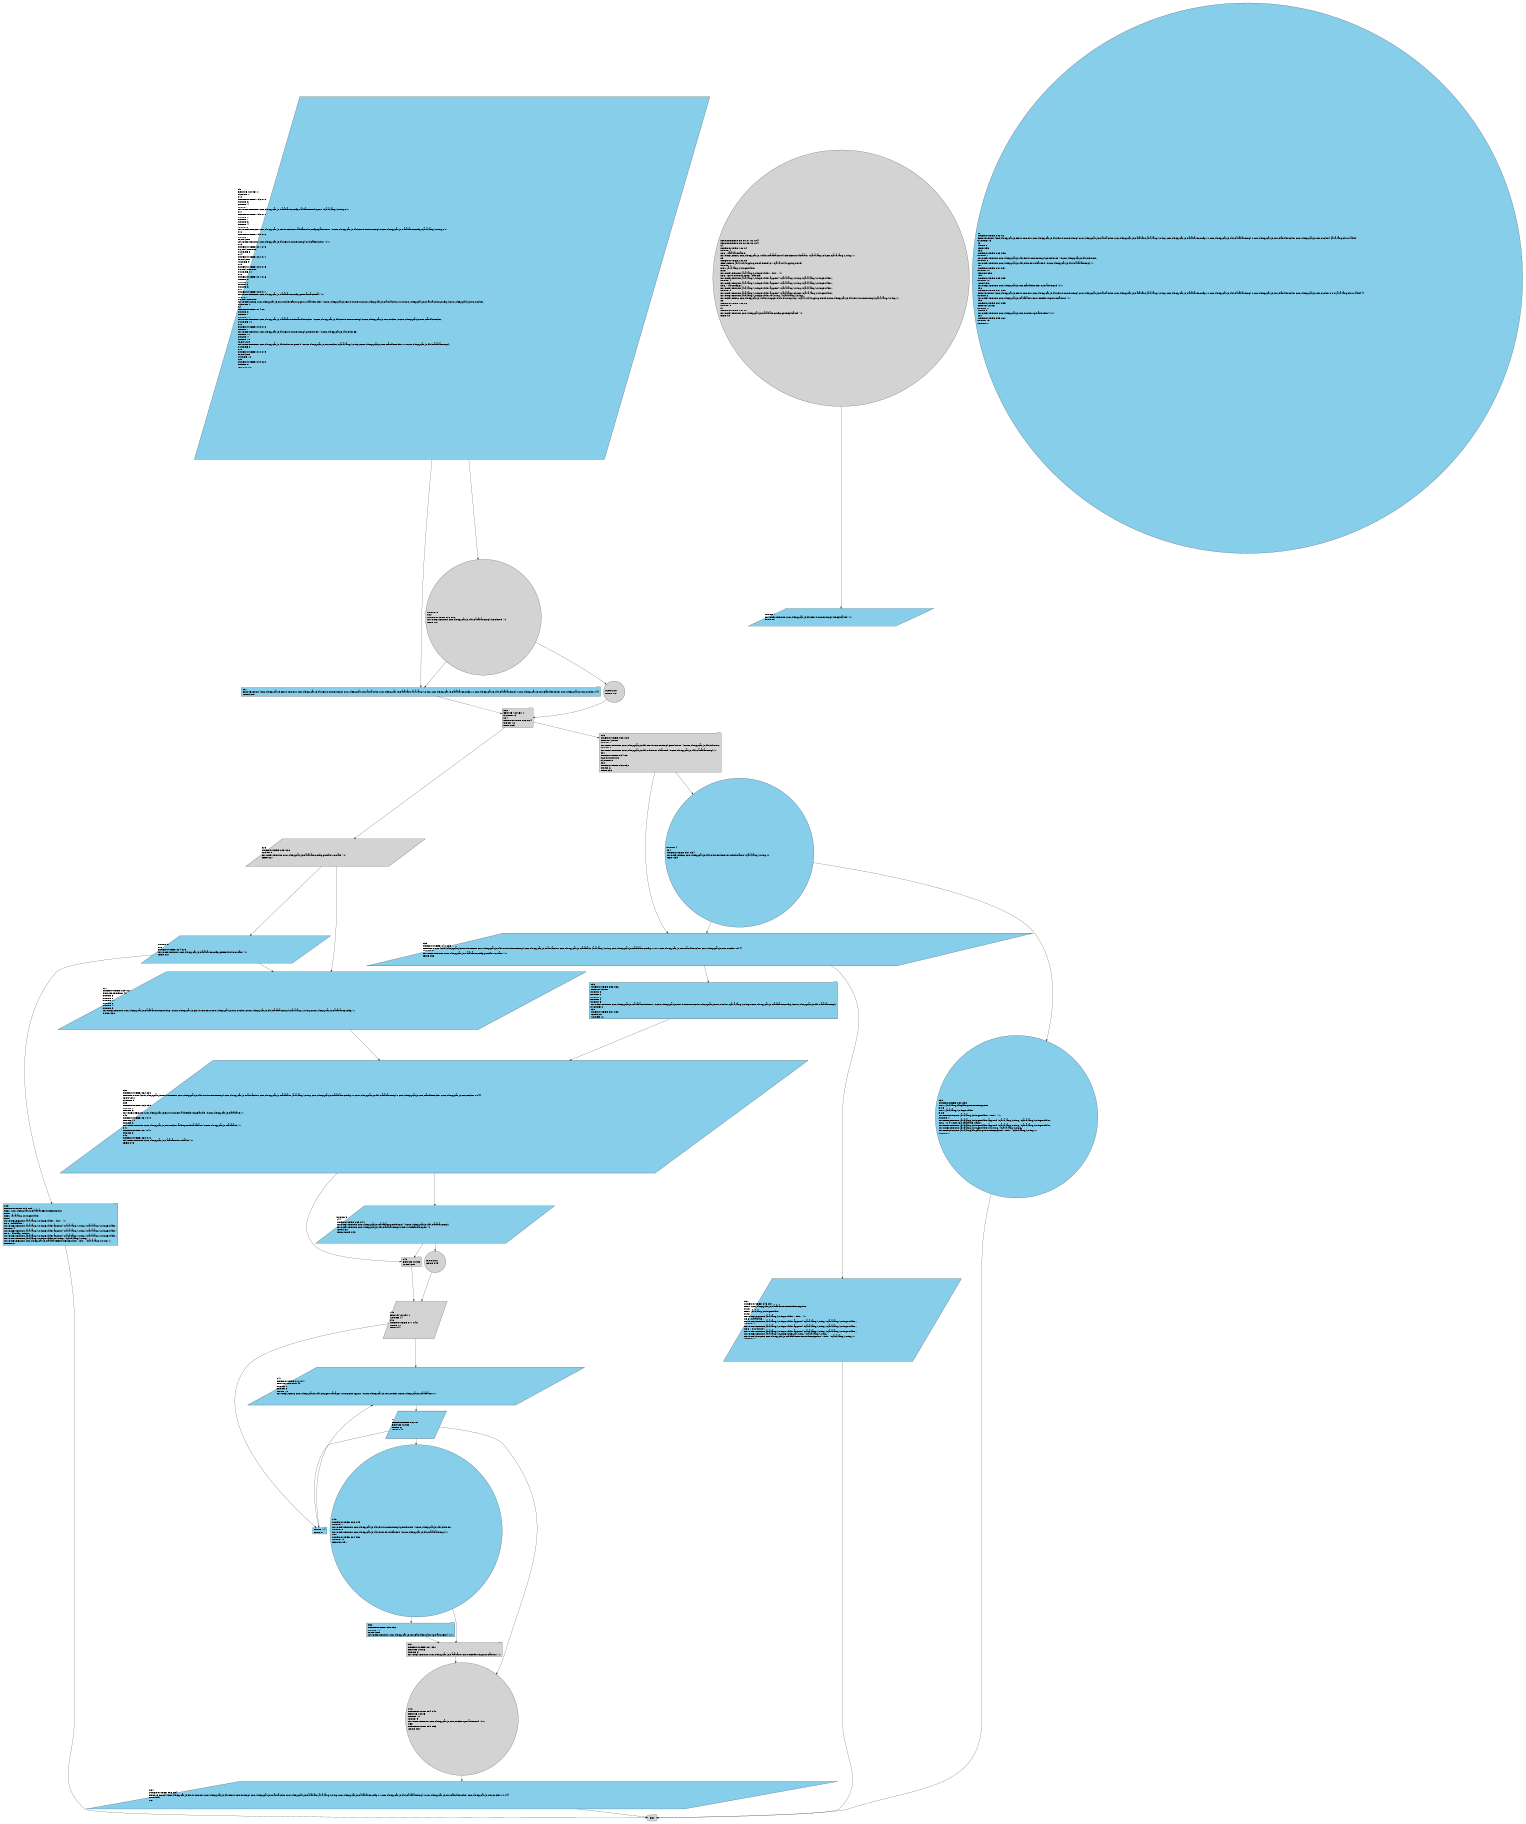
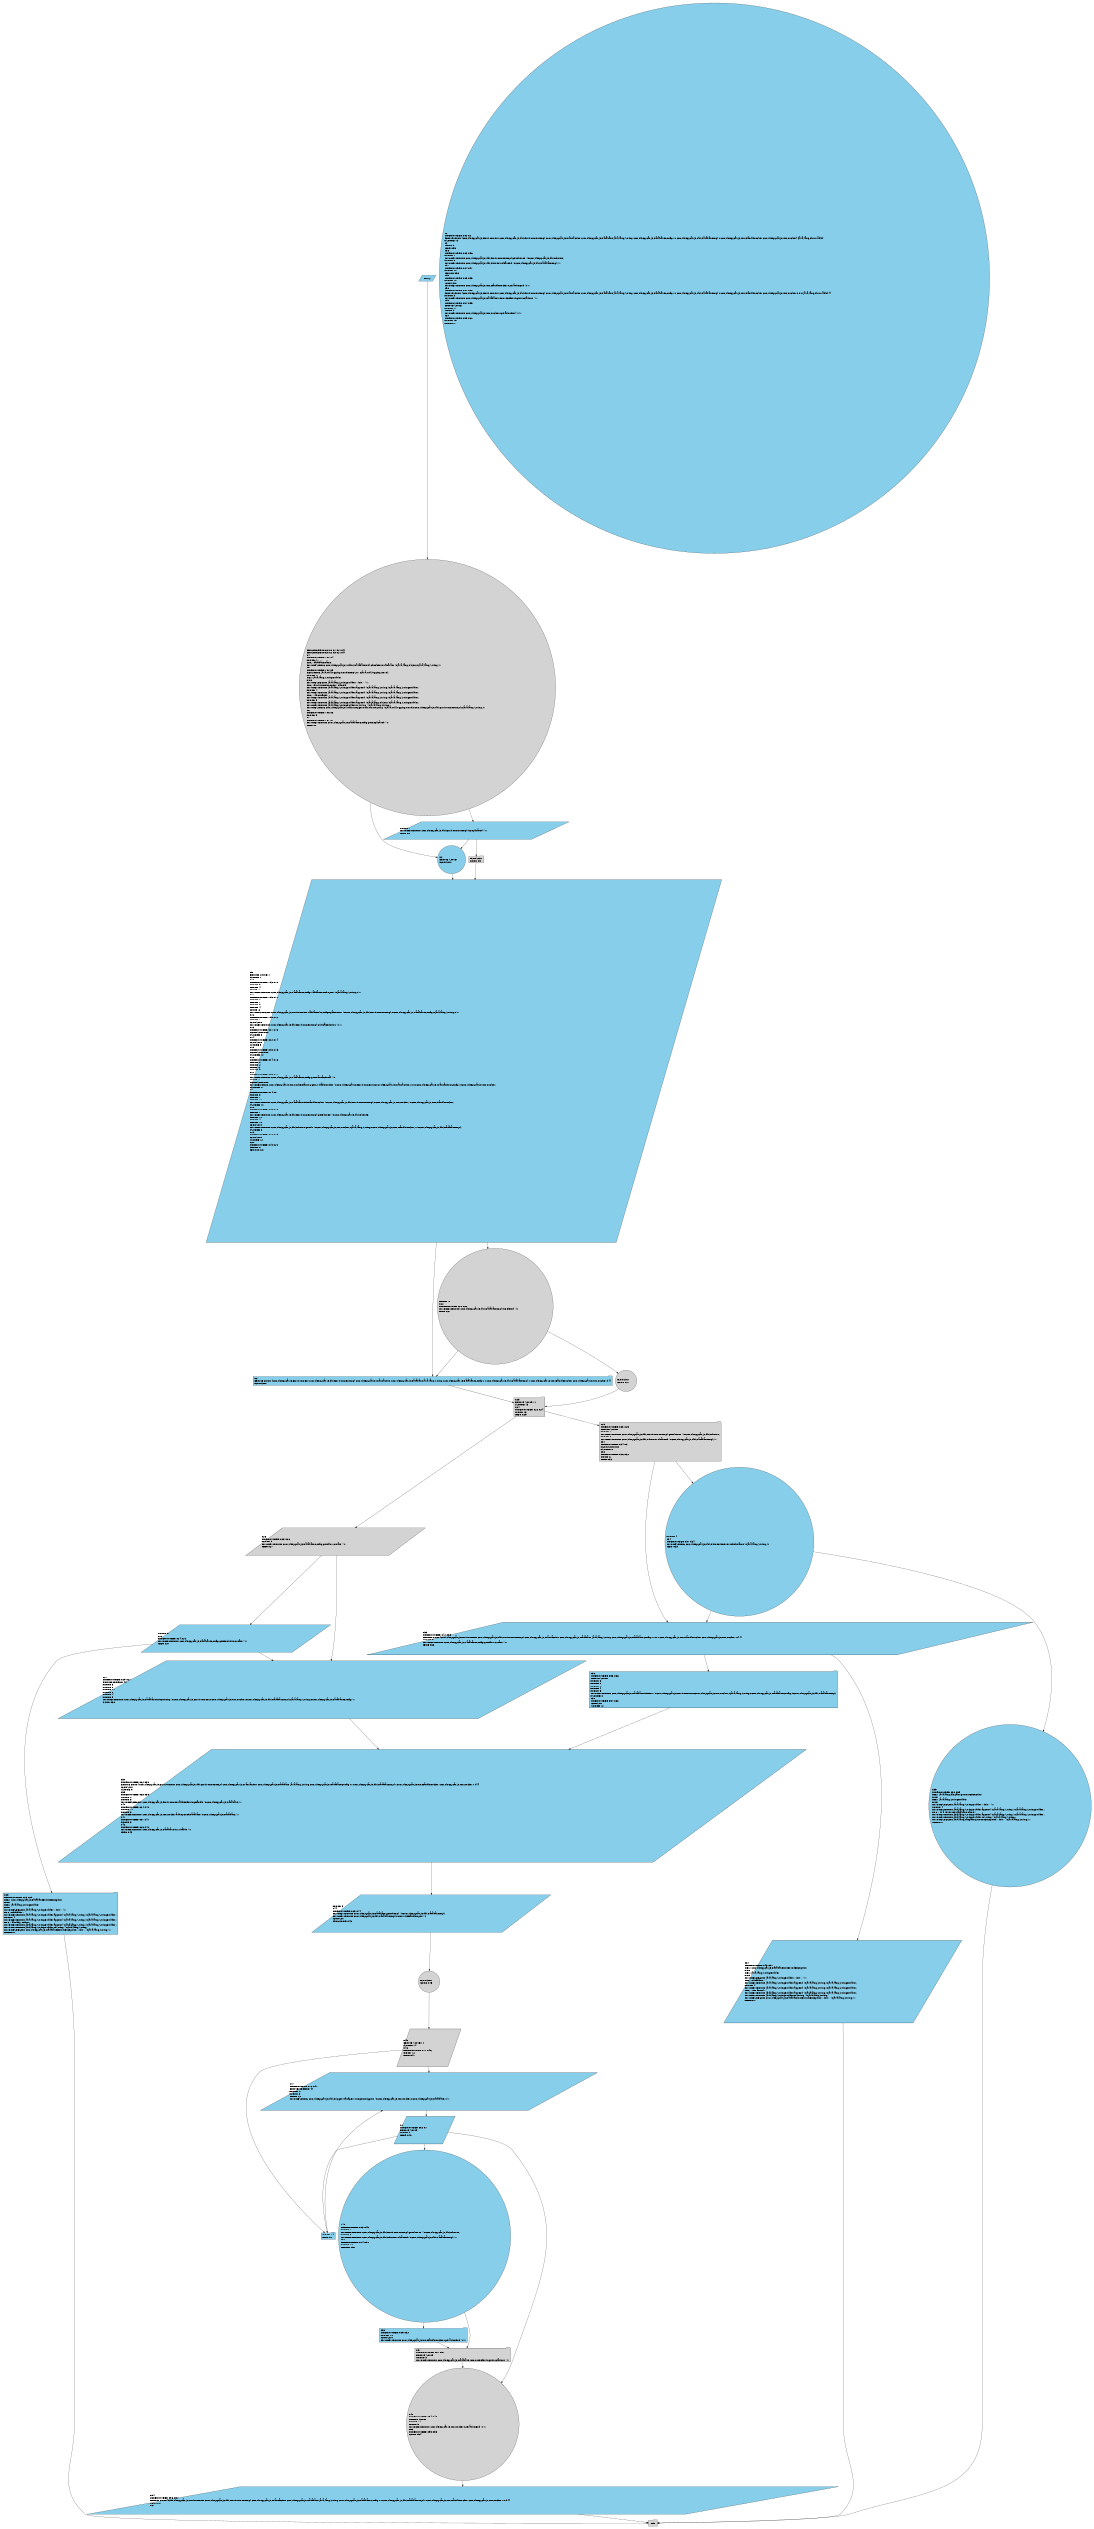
node "entry": added
node "L8 FRAME SAME ICONST_0": added
node "ICONST_1 GOTO L9": added
node "L43 FRAME SAME ICONST_0": removed
node "L1 LINENUMBER 882 L1 FRAME SAME ILOAD 6 IFNE L48": label "L1 LINENUMBER 882 L1 FRAME SAME ILOAD 6 IFNE L48" -> "L1 LINENUMBER 882 L1 FRAME SAME ILOAD 9 IFNE L48"
